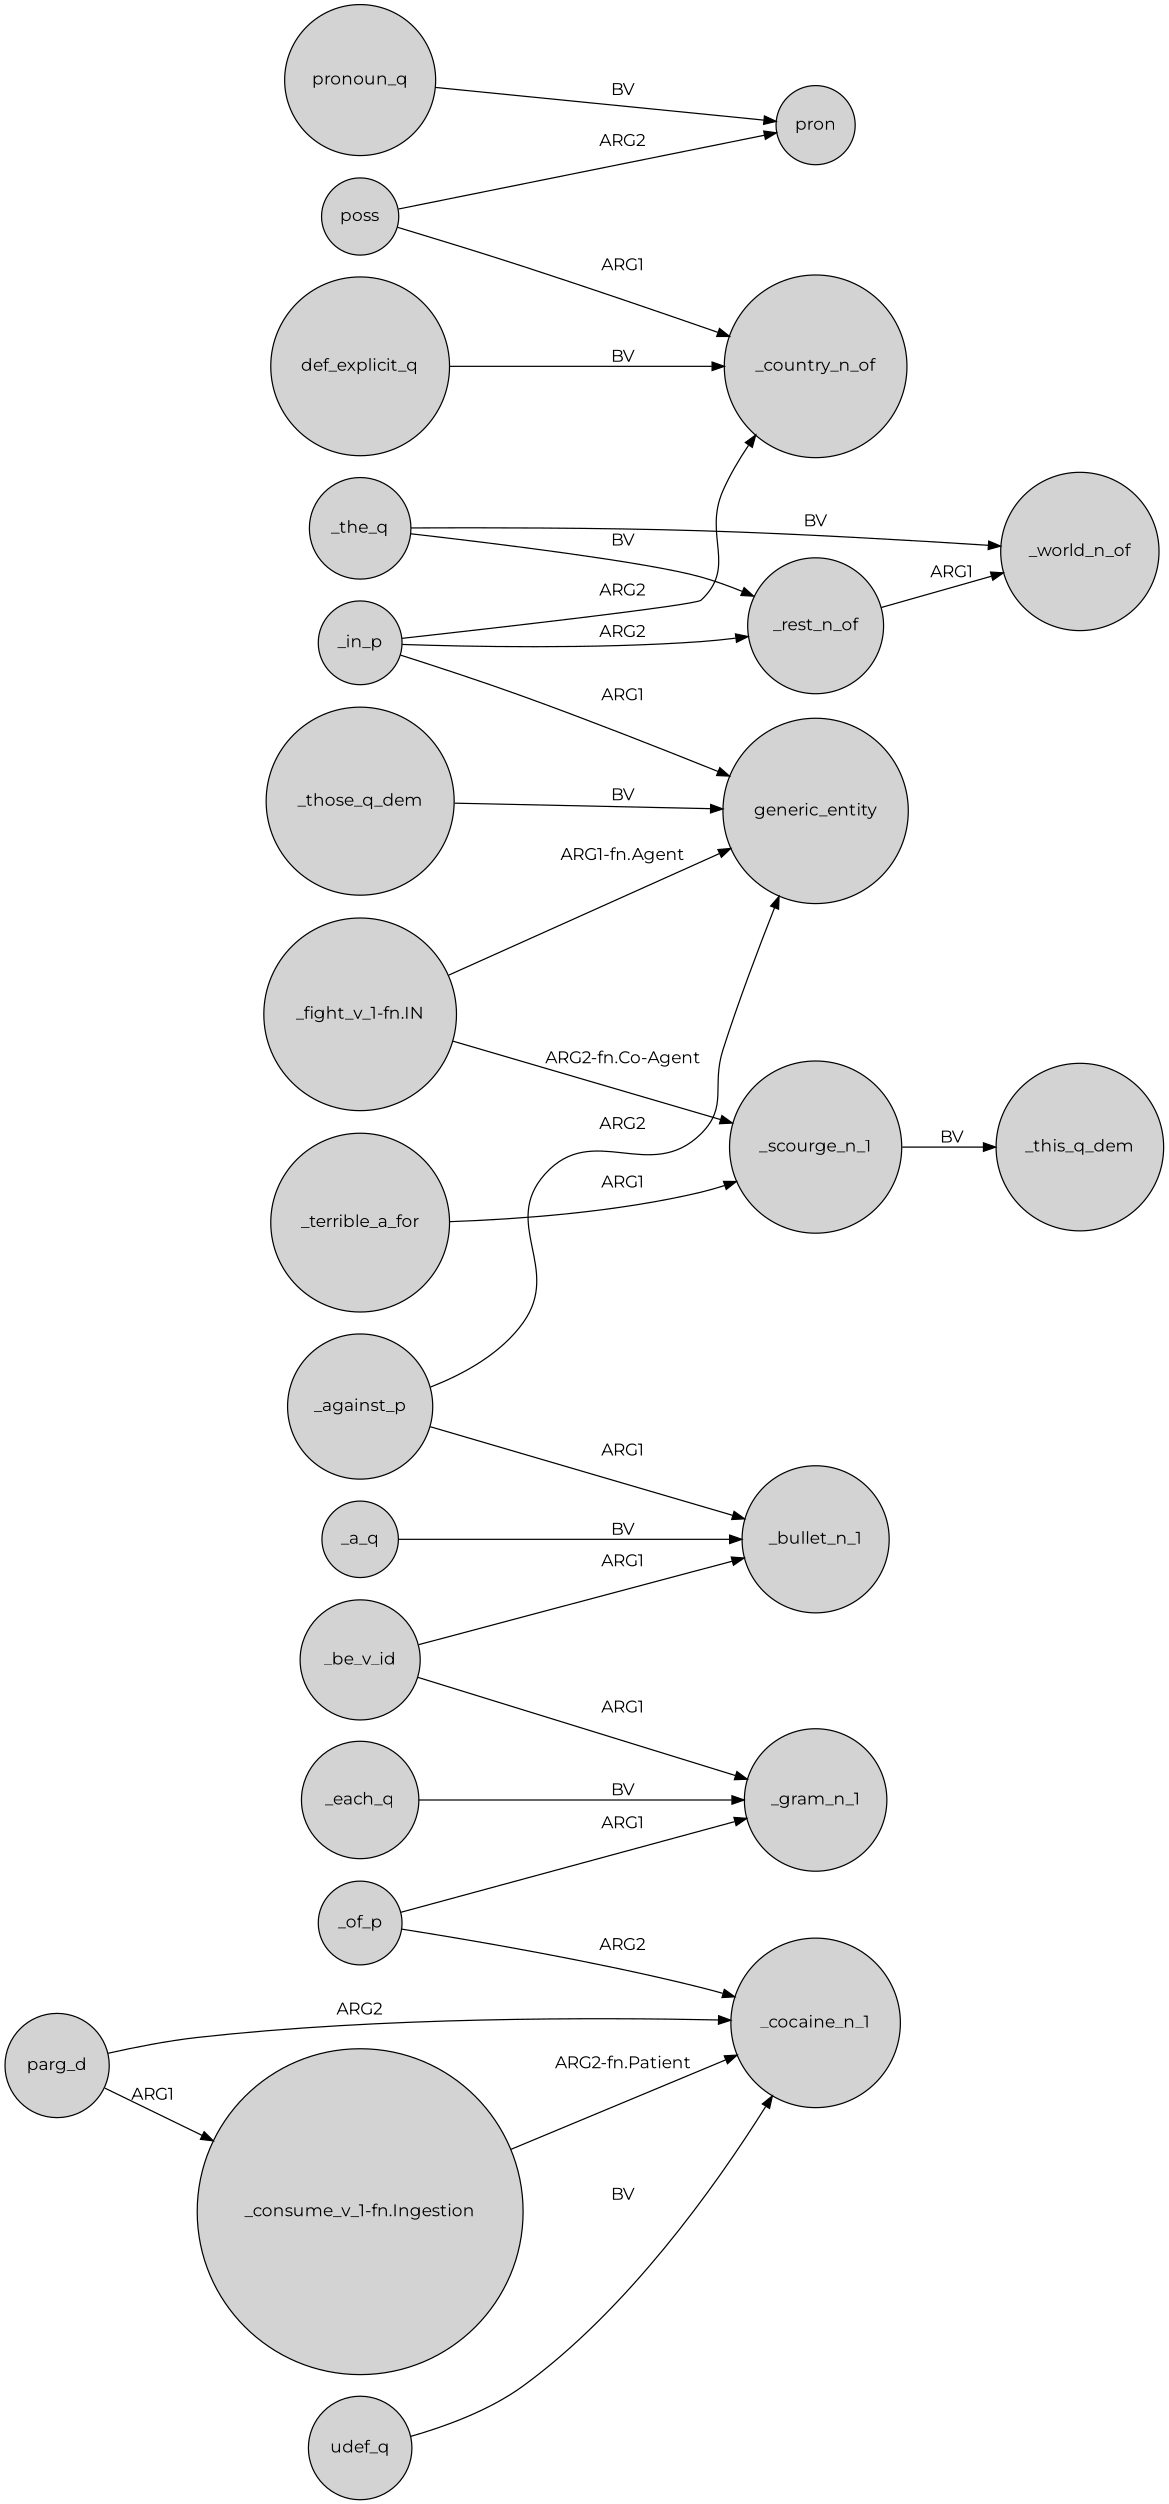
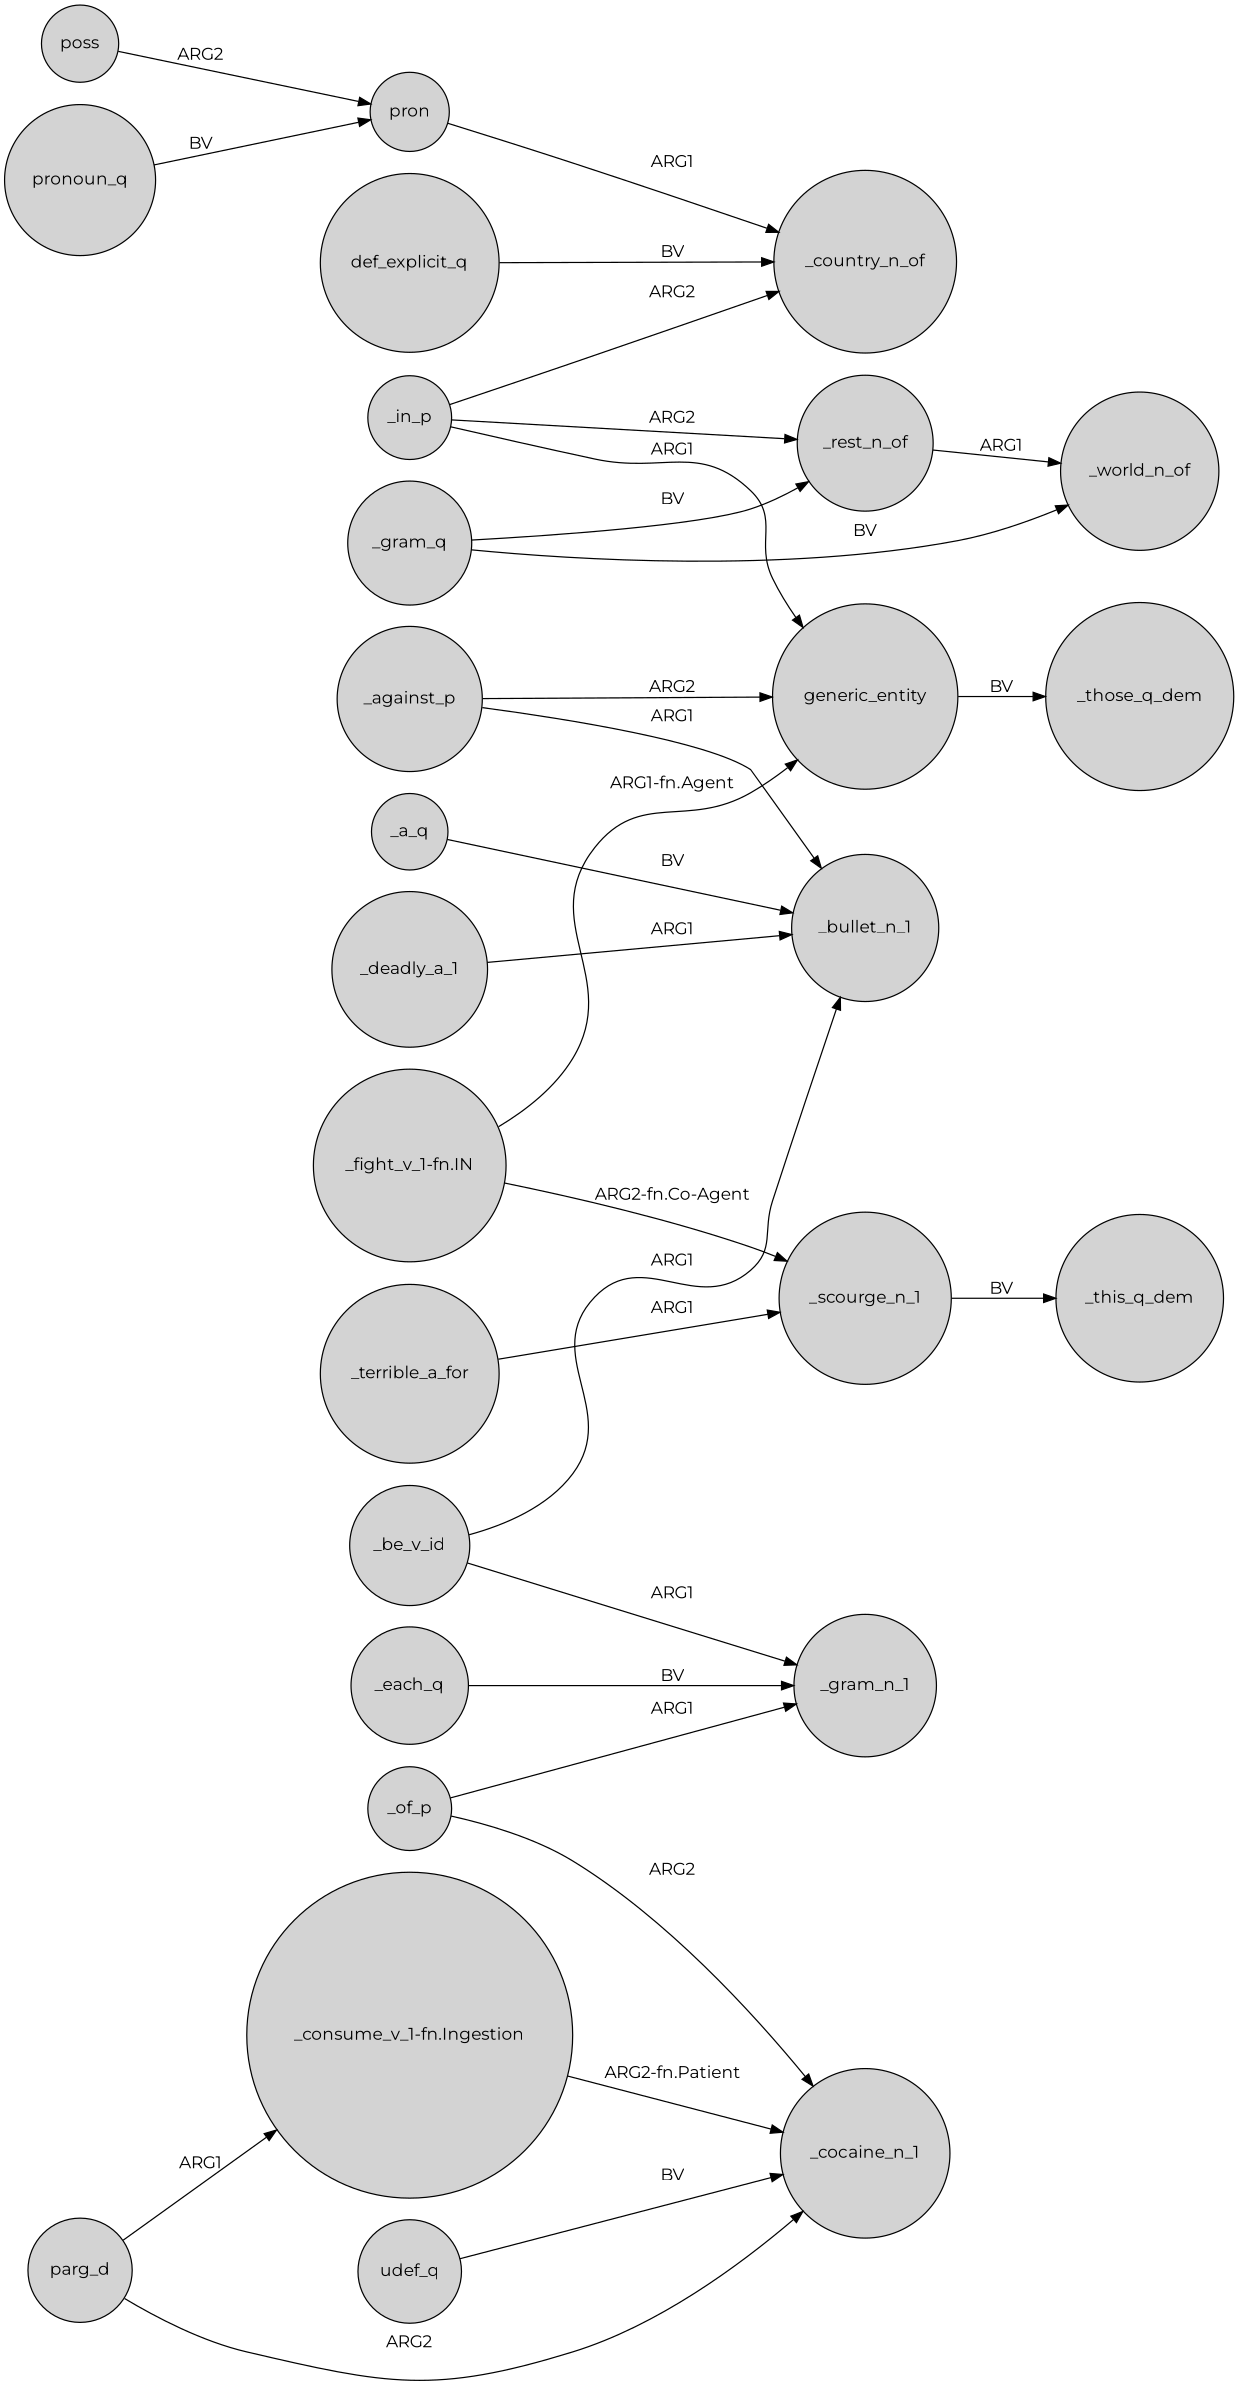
edge "poss" -> "_country_n_of": now "pron" -> "_country_n_of"
node "_the_q": label "_the_q" -> "_gram_q"
edge "_those_q_dem" -> "generic_entity": reversed
node "_deadly_a_1": added
